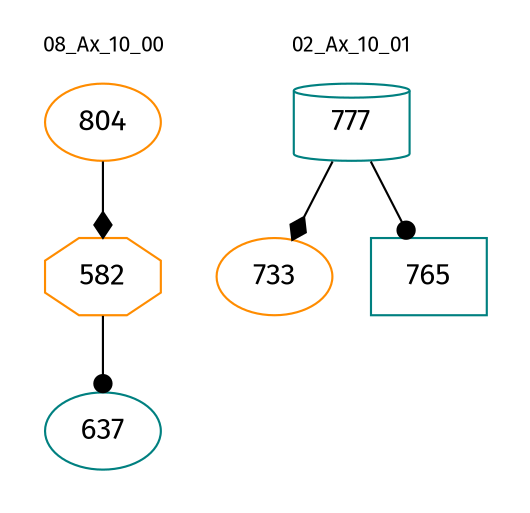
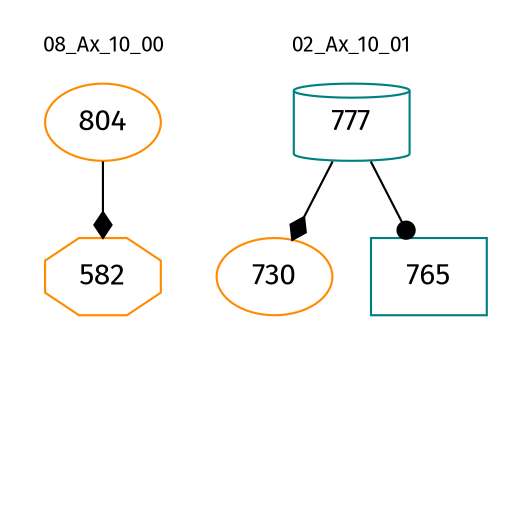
node "733": label "733" -> "730"
node "637": removed
